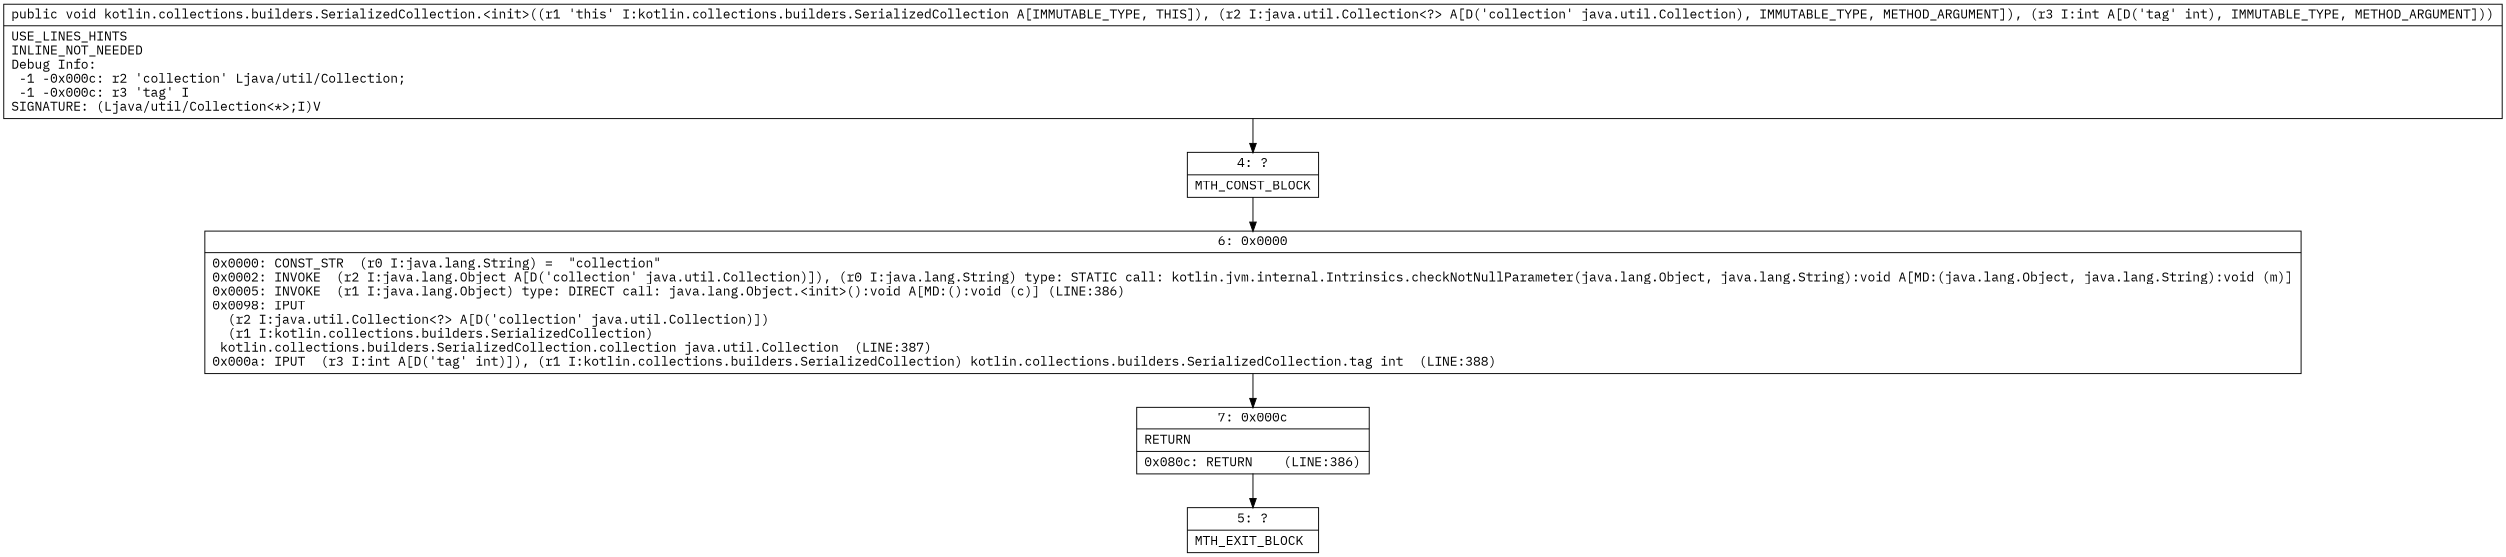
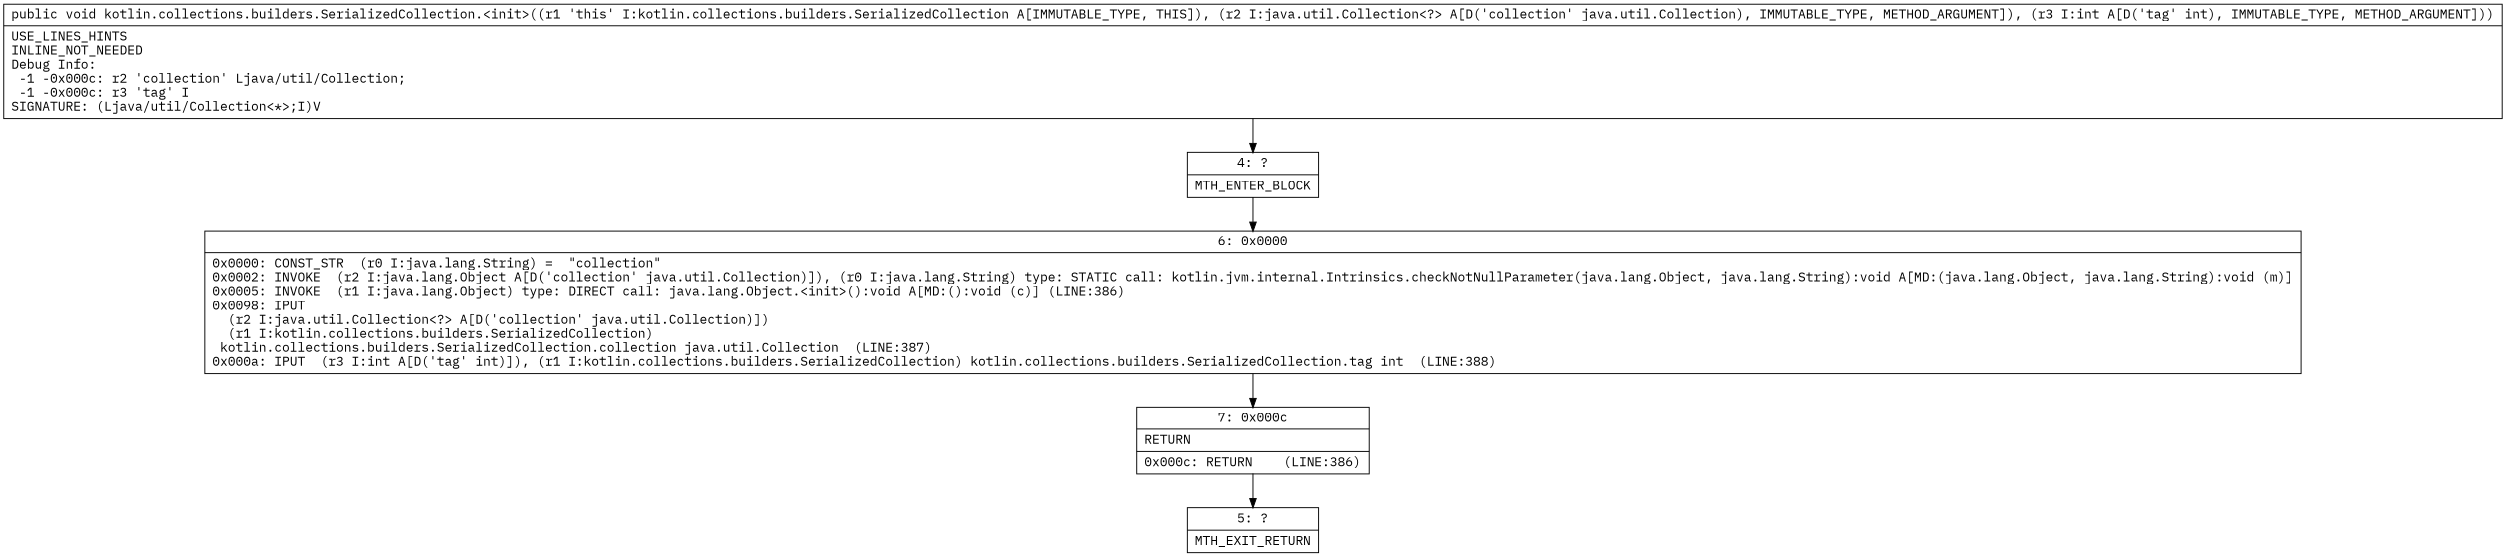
node "4: ?": text "MTH_CONST_BLOCK" -> "MTH_ENTER_BLOCK"
node "7: 0x000c": text "0x080c: RETURN    (LINE:386)" -> "0x000c: RETURN    (LINE:386)"
node "5: ?": text "MTH_EXIT_BLOCK" -> "MTH_EXIT_RETURN"
